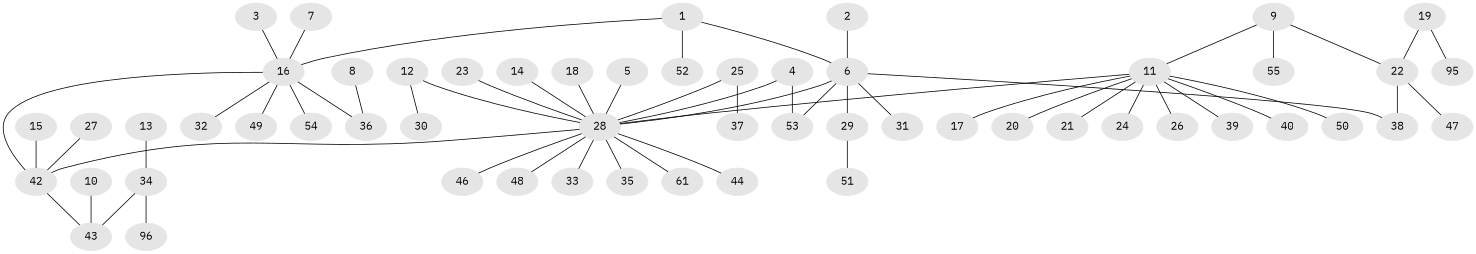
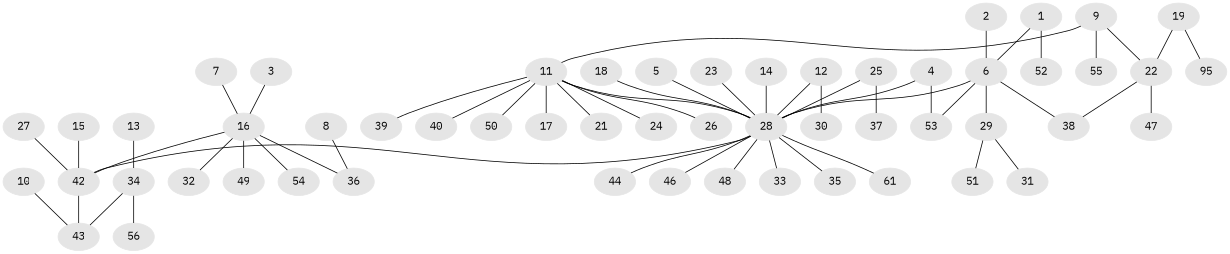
edge "1" -- "16": removed
edge "6" -- "31": now "29" -- "31"
node "20": removed
node "96": label "96" -> "56"
